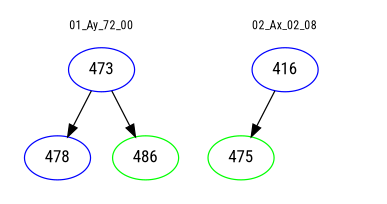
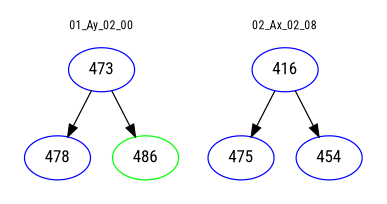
cluster "01_Ay_72_00": label "01_Ay_72_00" -> "01_Ay_02_00"
node "475": color green -> blue
node "454": added
